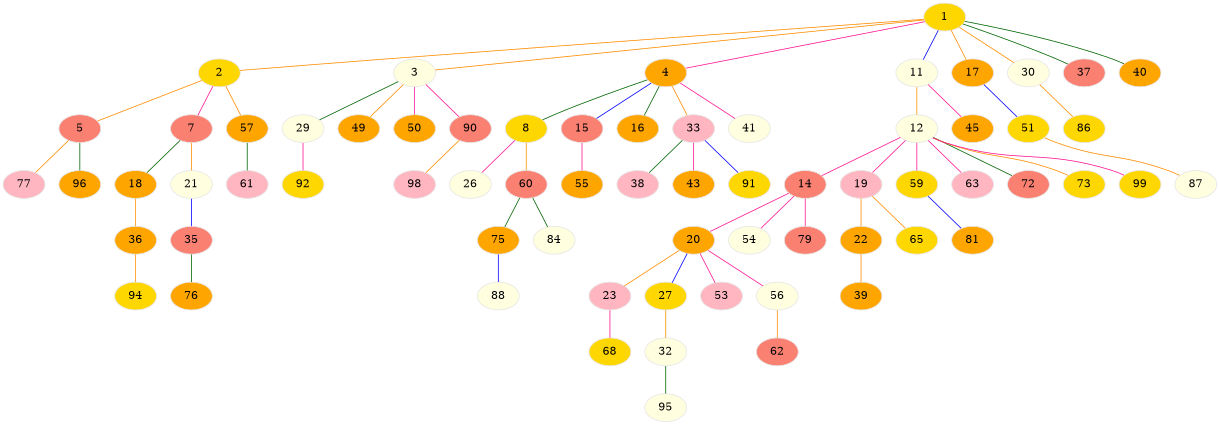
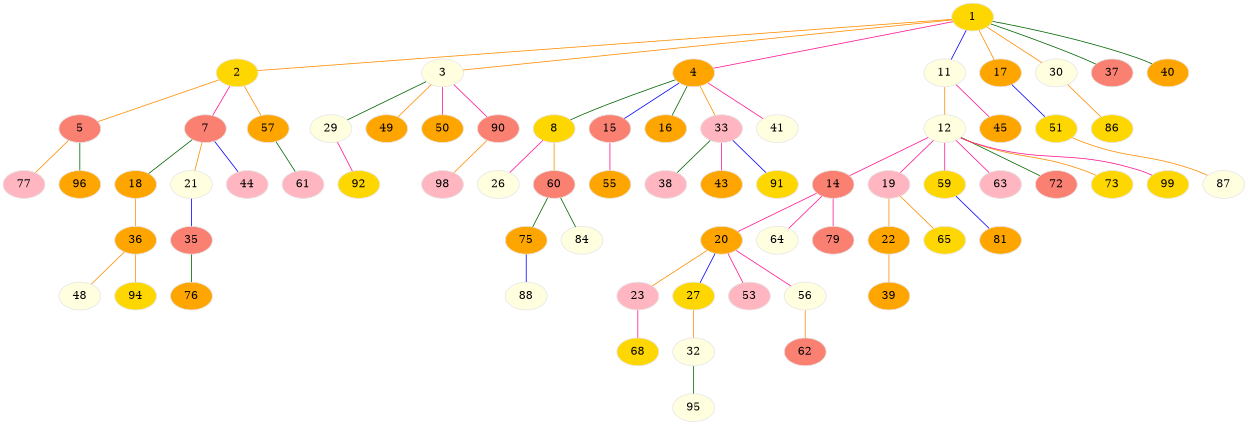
node "44": added
node "54": label "54" -> "64"
node "48": added
